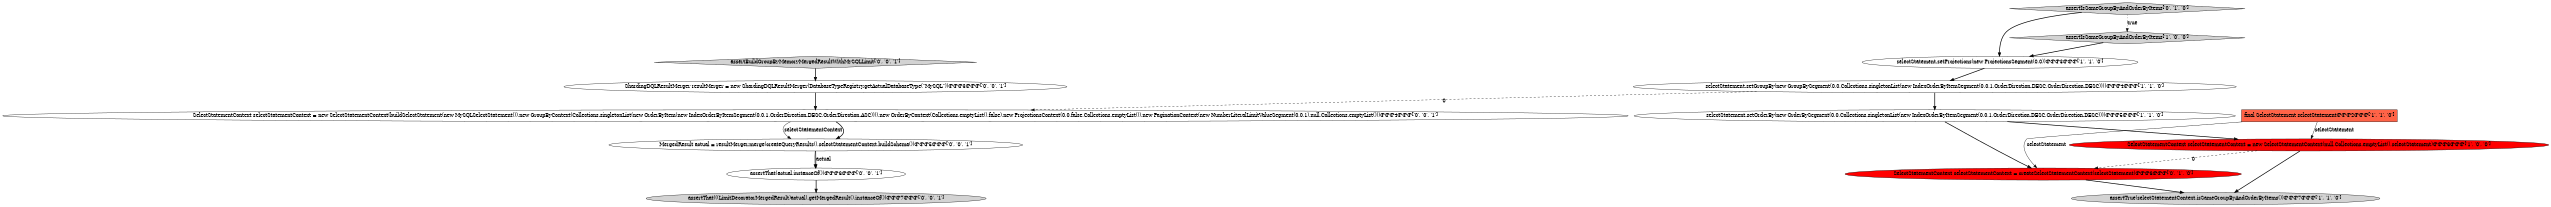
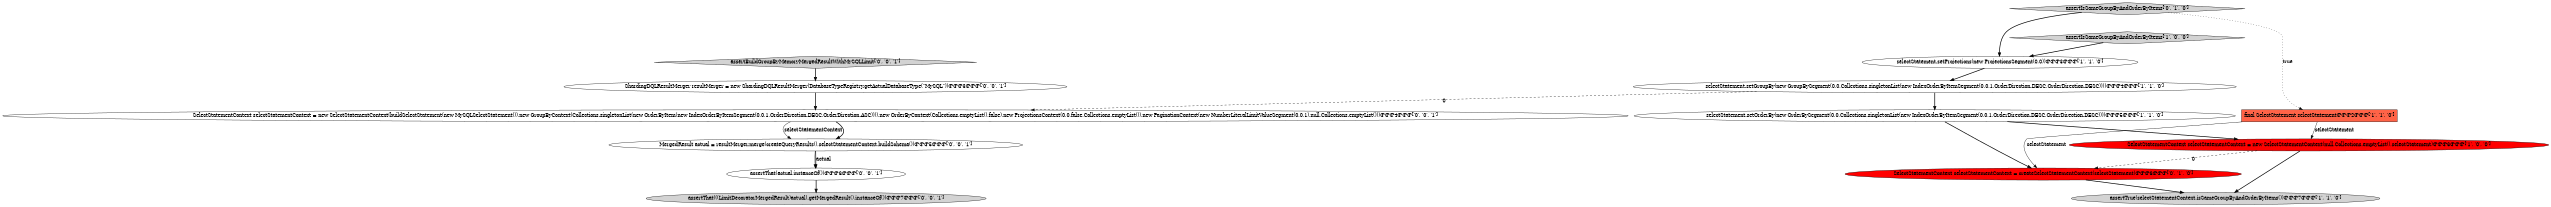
edge "assertIsSameGroupByAndOrderByItems['0', '1', '0']" -> "assertIsSameGroupByAndOrderByItems['1', '0', '0']": now "assertIsSameGroupByAndOrderByItems['0', '1', '0']" -> "final SelectStatement selectStatement@@@2@@@['1', '1', '0']"
